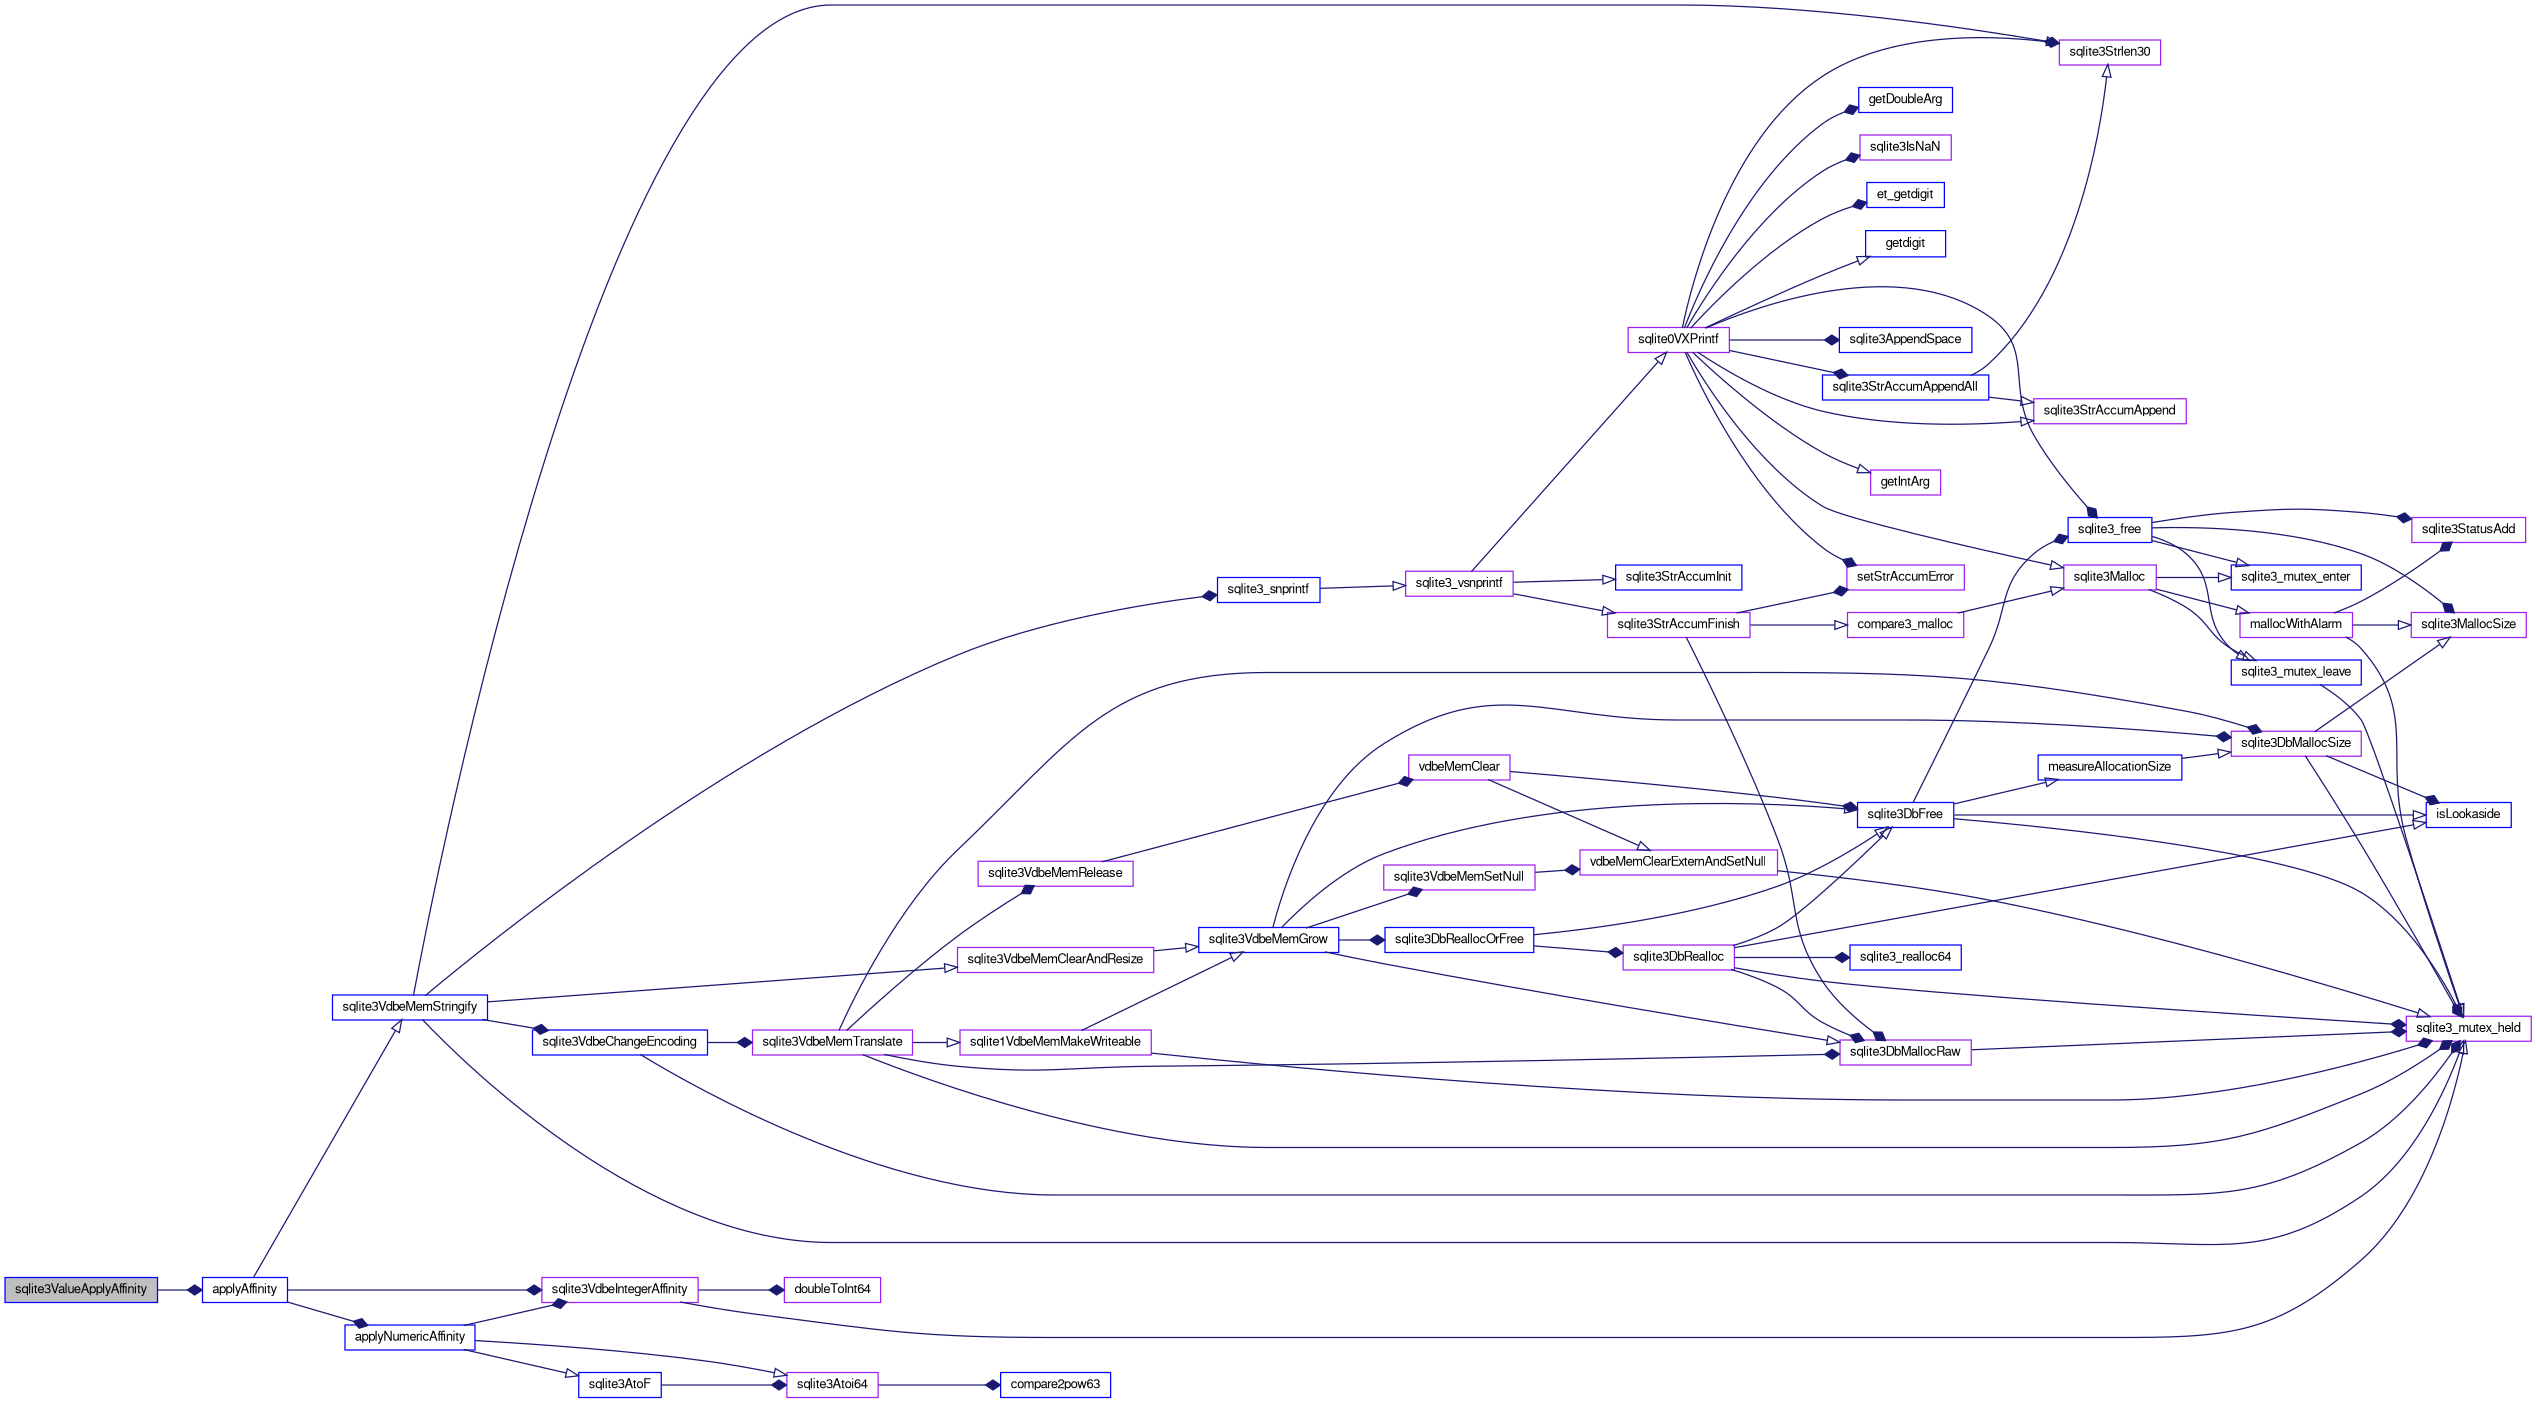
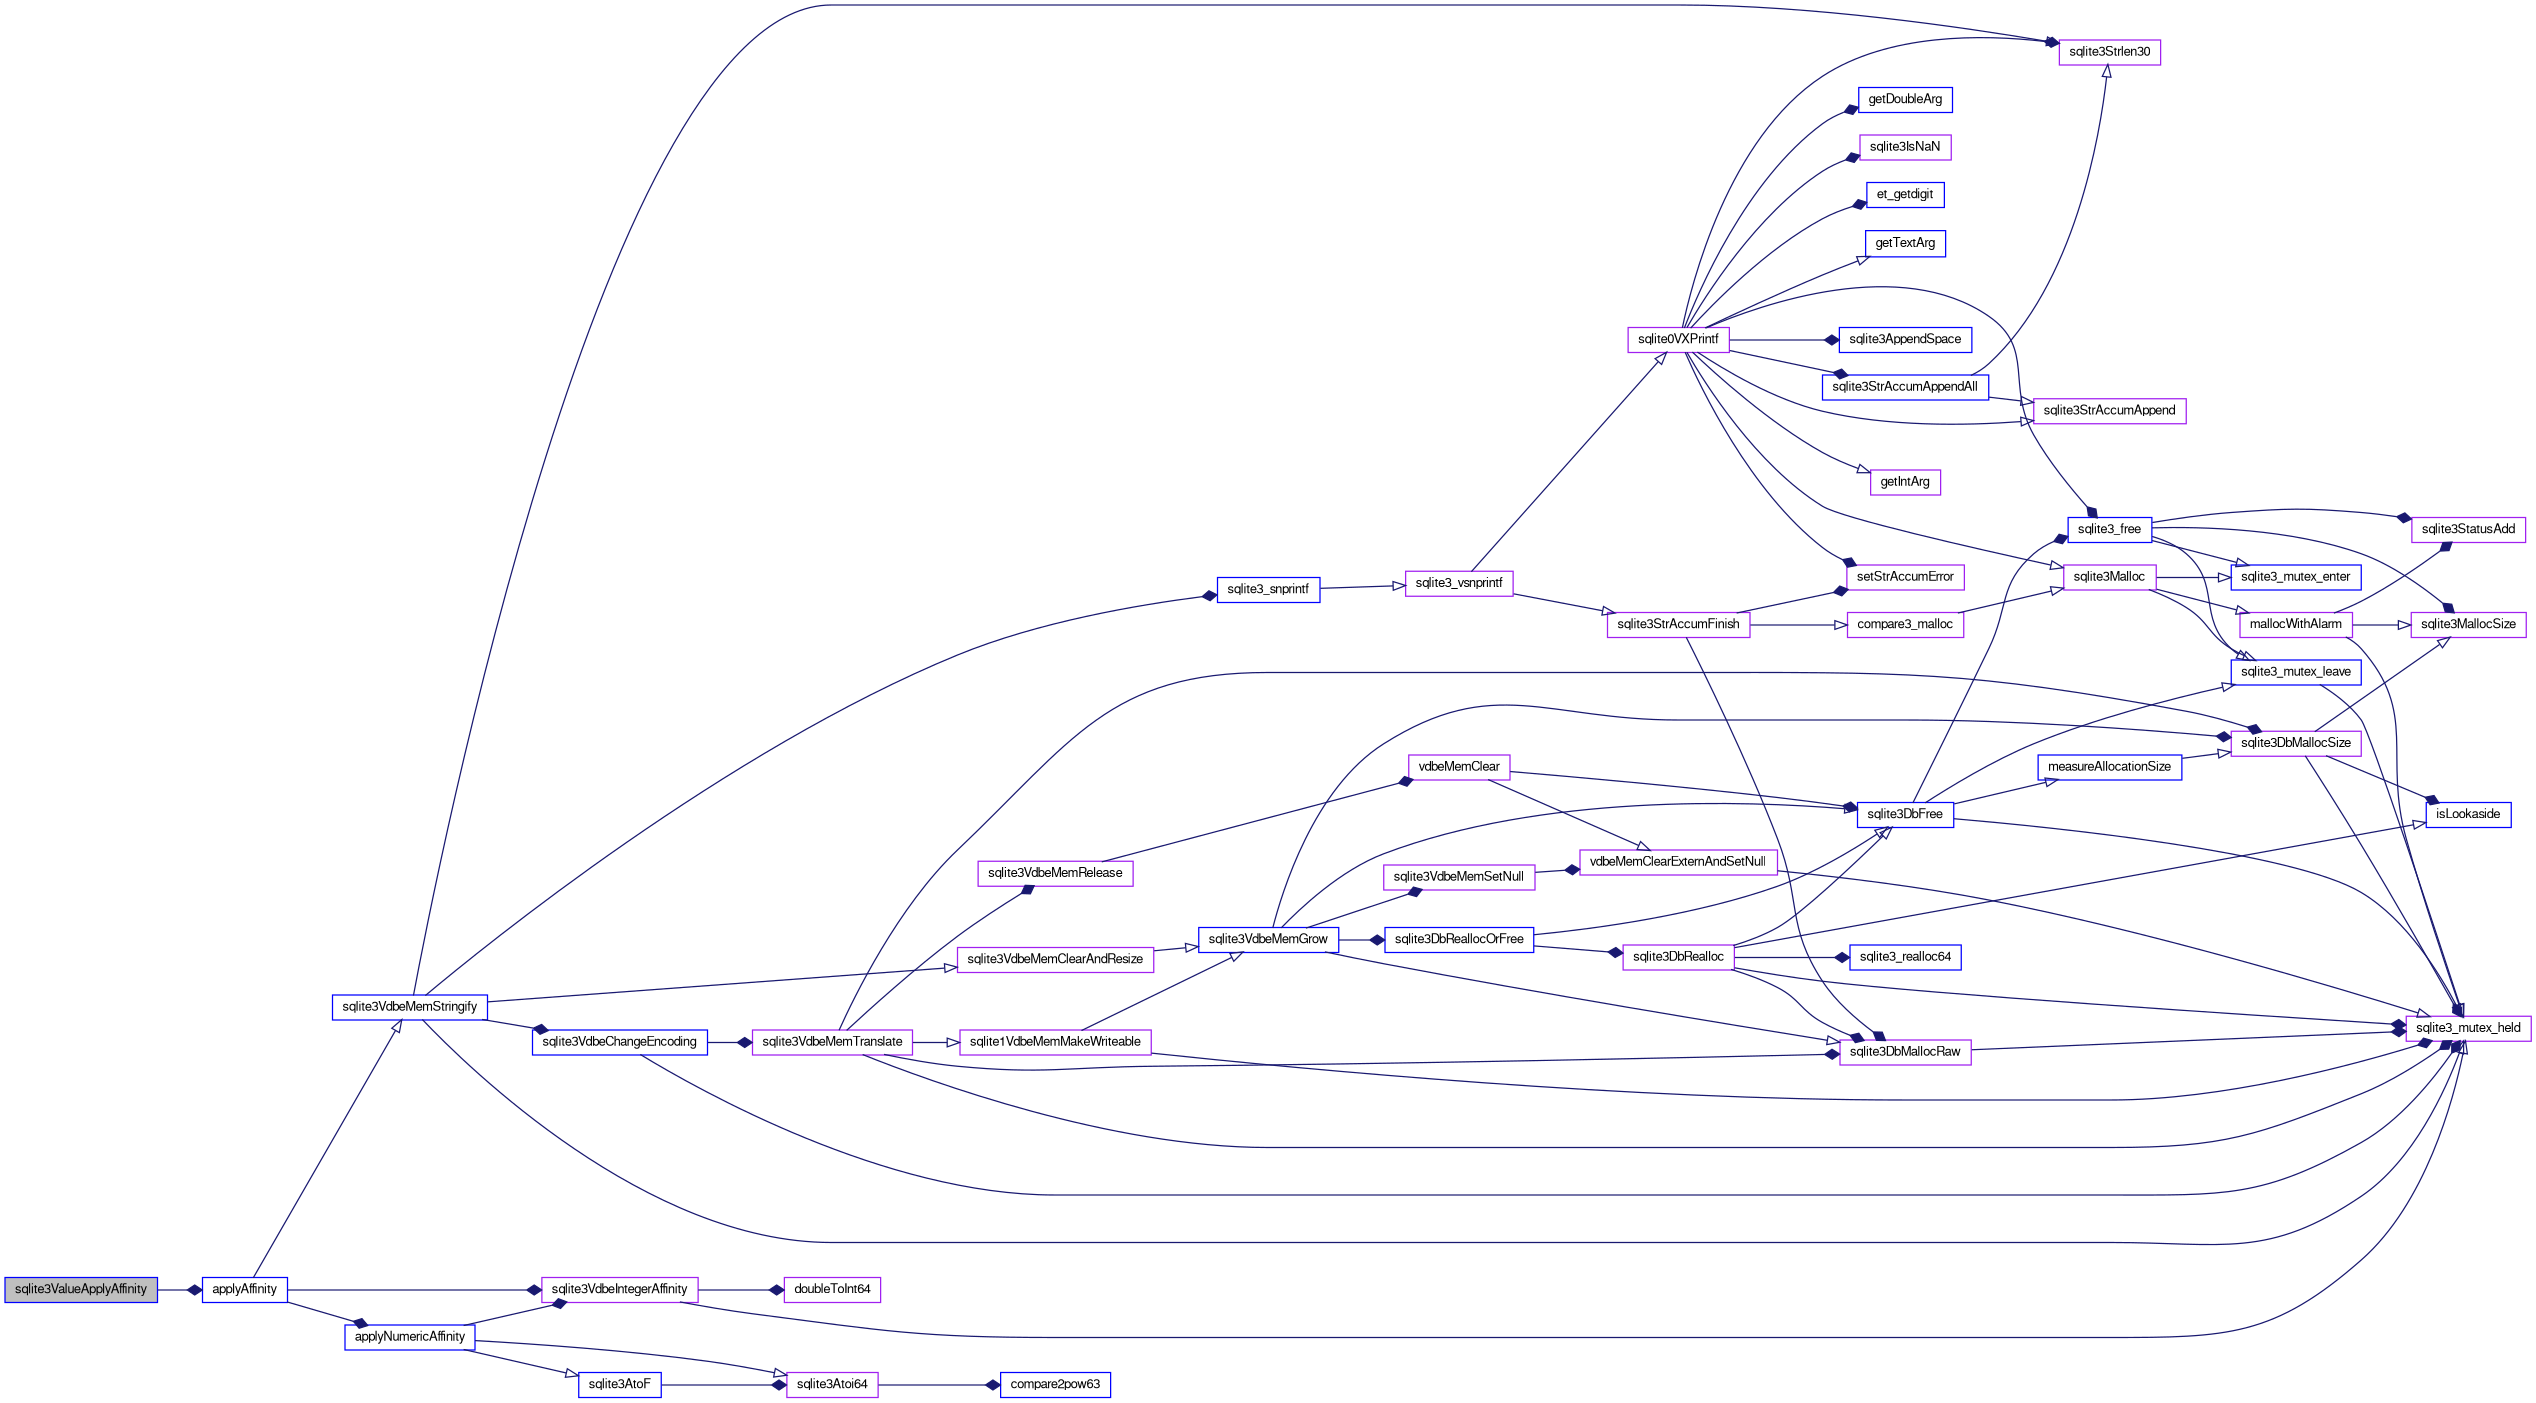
node "getdigit": label "getdigit" -> "getTextArg"
node "sqlite3StrAccumInit": removed
edge "sqlite3DbFree" -> "isLookaside": now "sqlite3DbFree" -> "sqlite3_mutex_leave"
